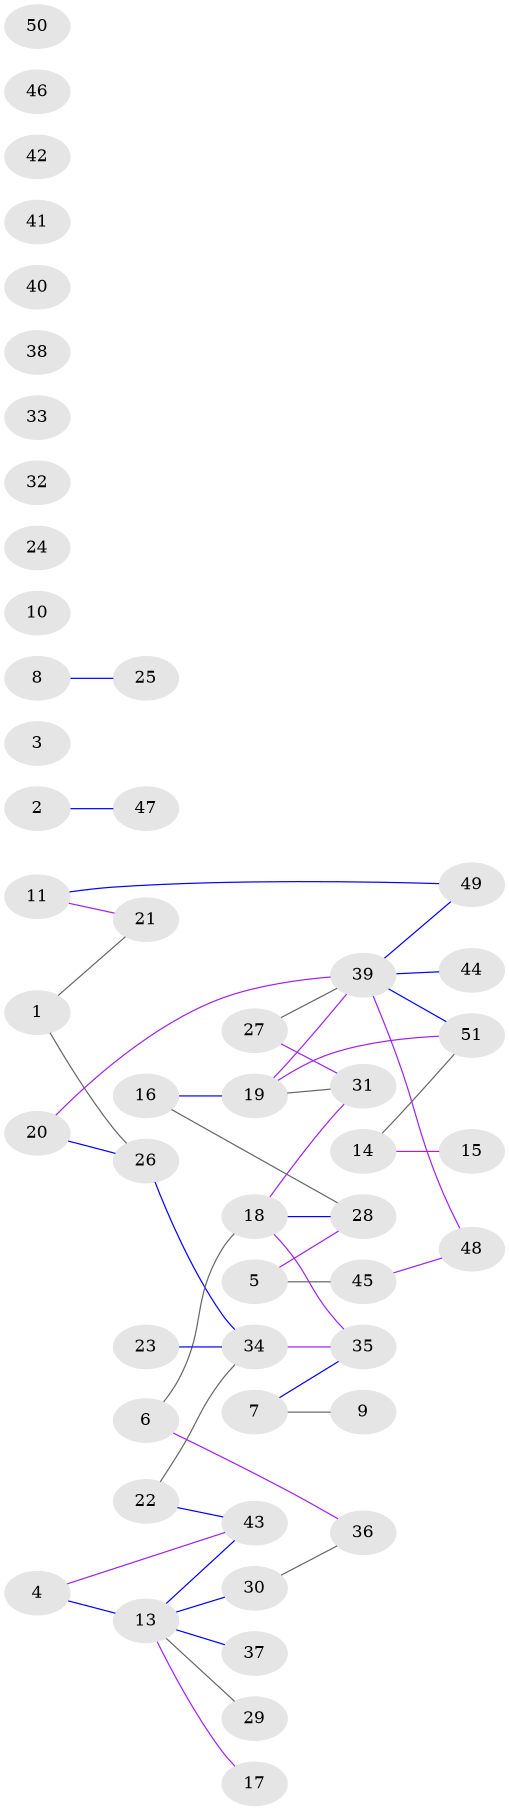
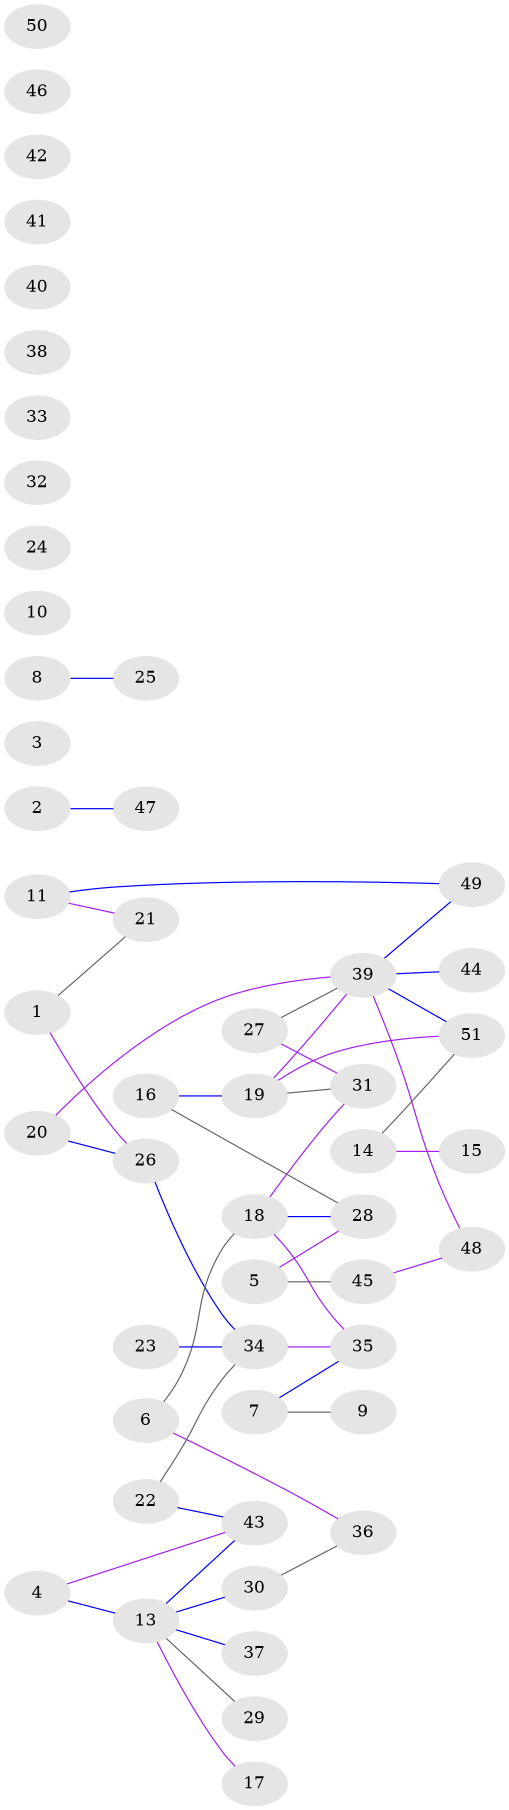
edge "1" -- "26": color gray40 -> purple
